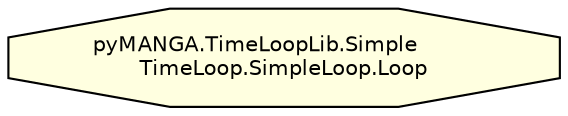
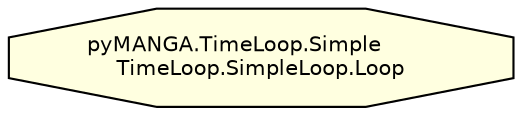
node "pyMANGA.TimeLoopLib.Simple TimeLoop.SimpleLoop.Loop": label "pyMANGA.TimeLoopLib.Simple TimeLoop.SimpleLoop.Loop" -> "pyMANGA.TimeLoop.Simple TimeLoop.SimpleLoop.Loop"
